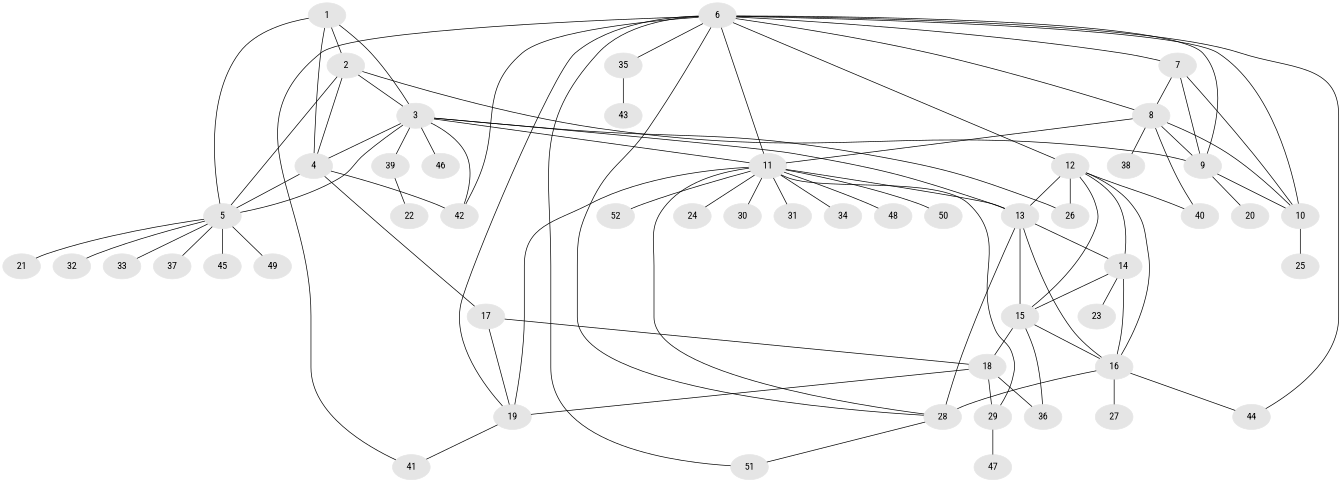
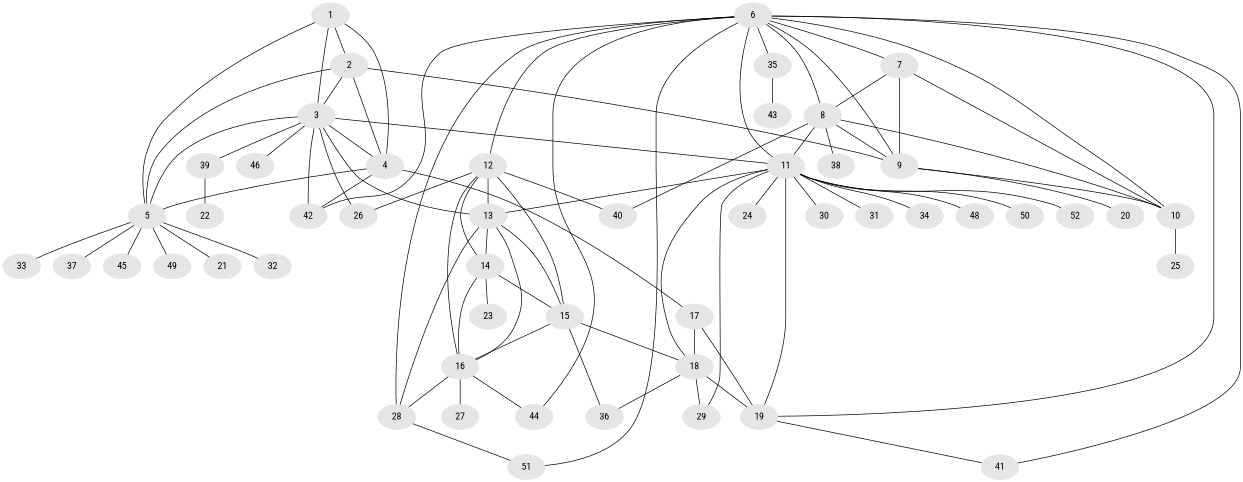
edge "11" -- "28": now "11" -- "18"
node "47": removed
